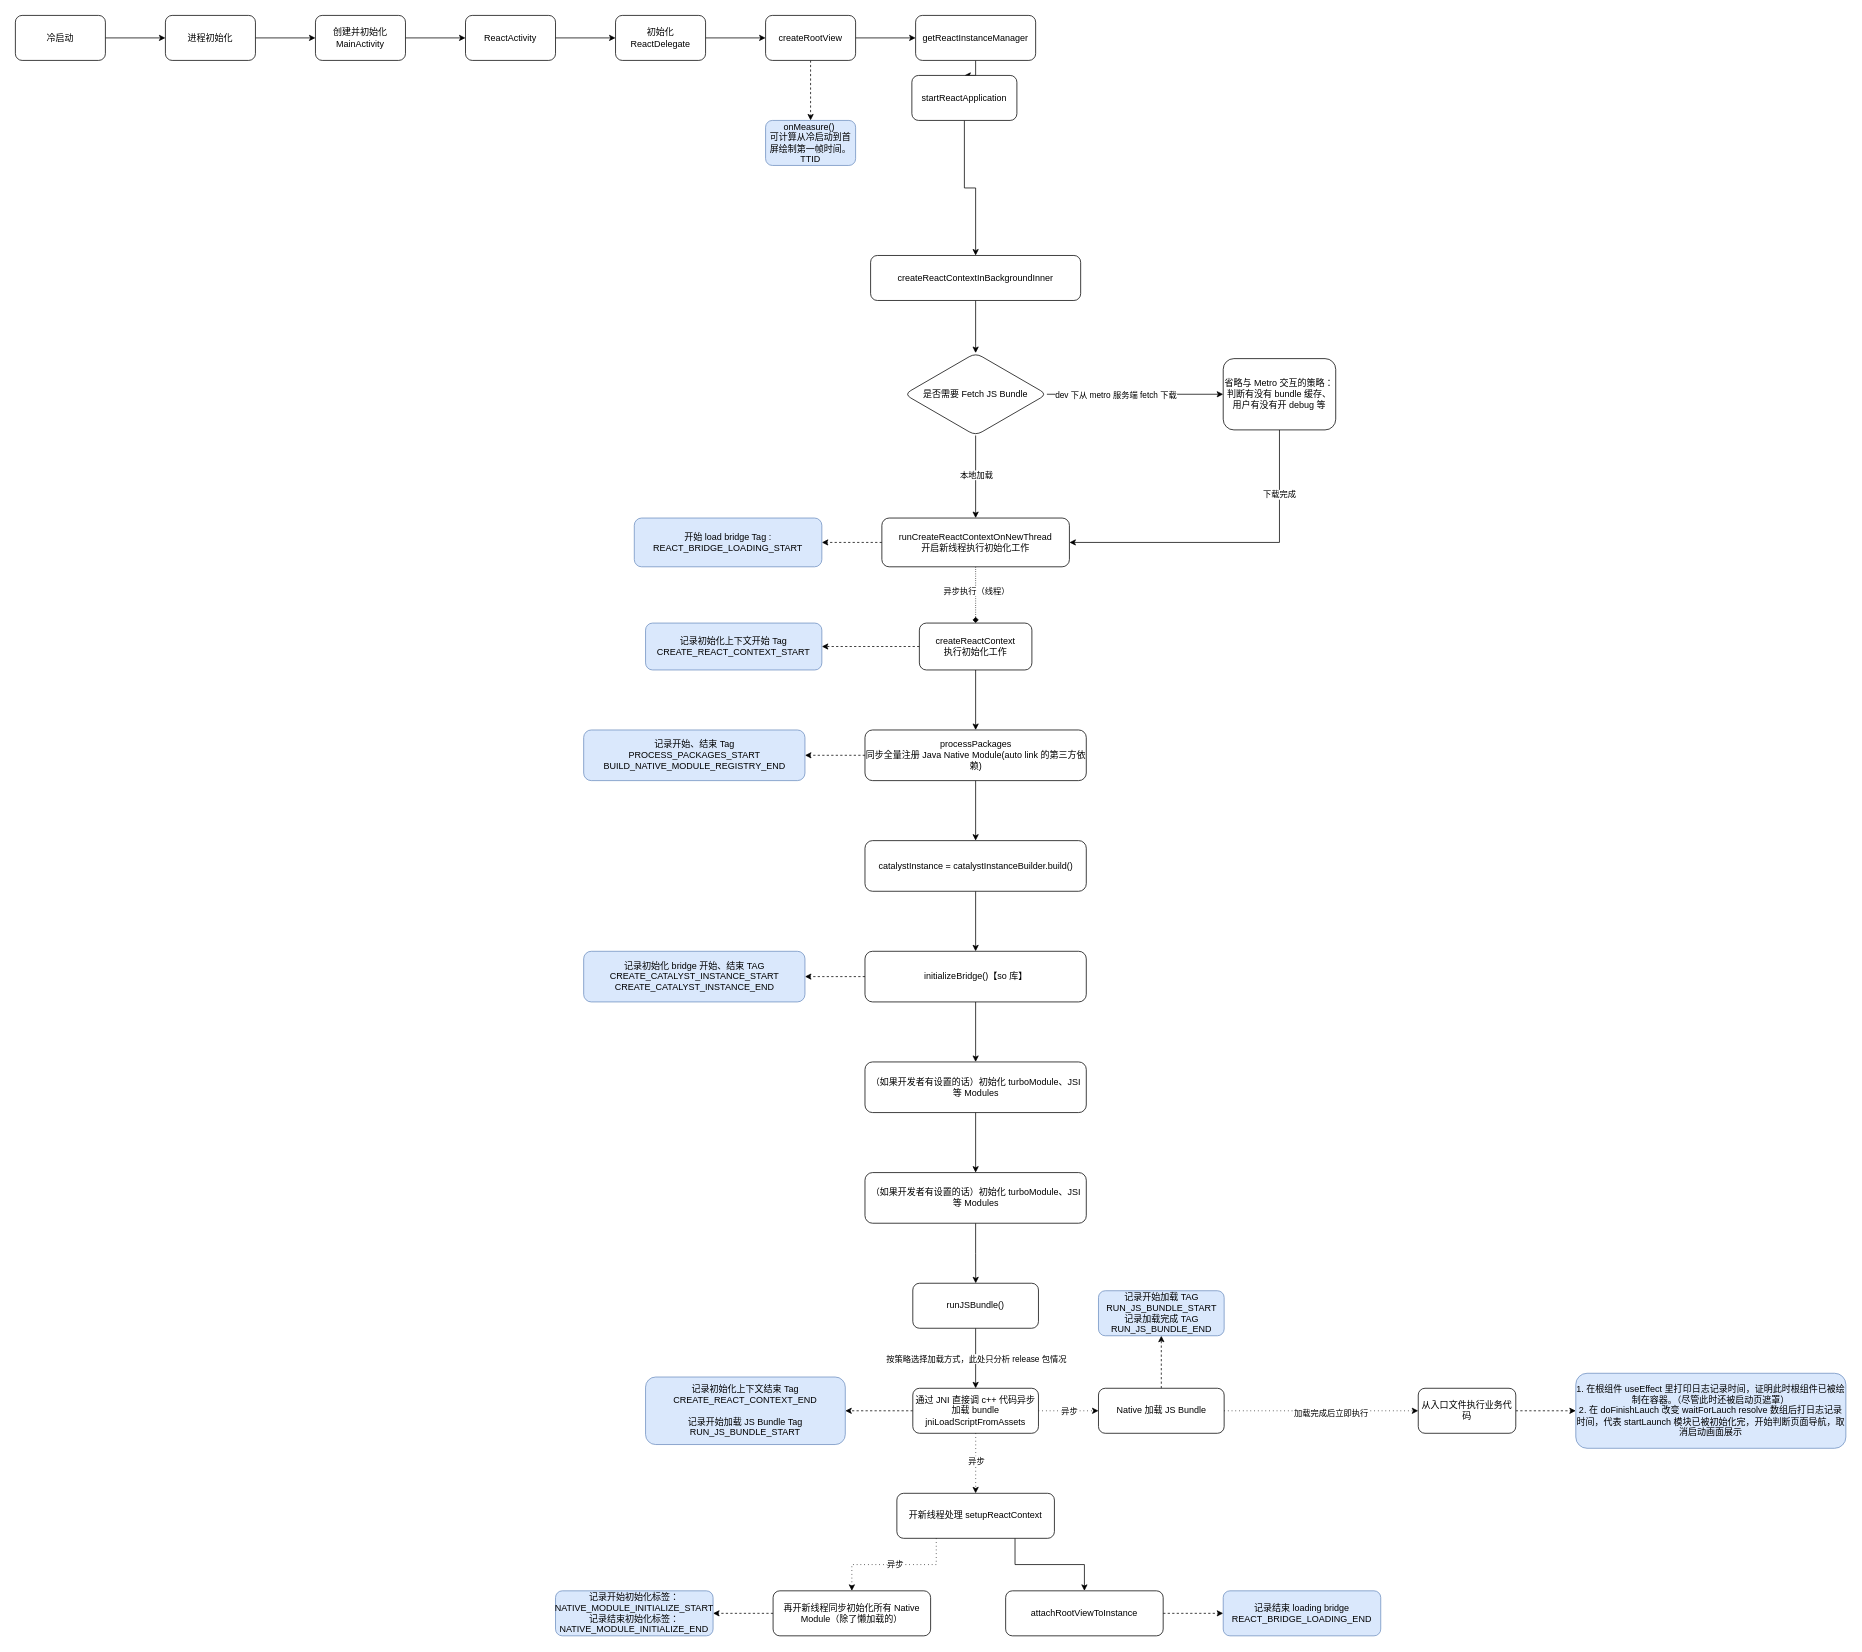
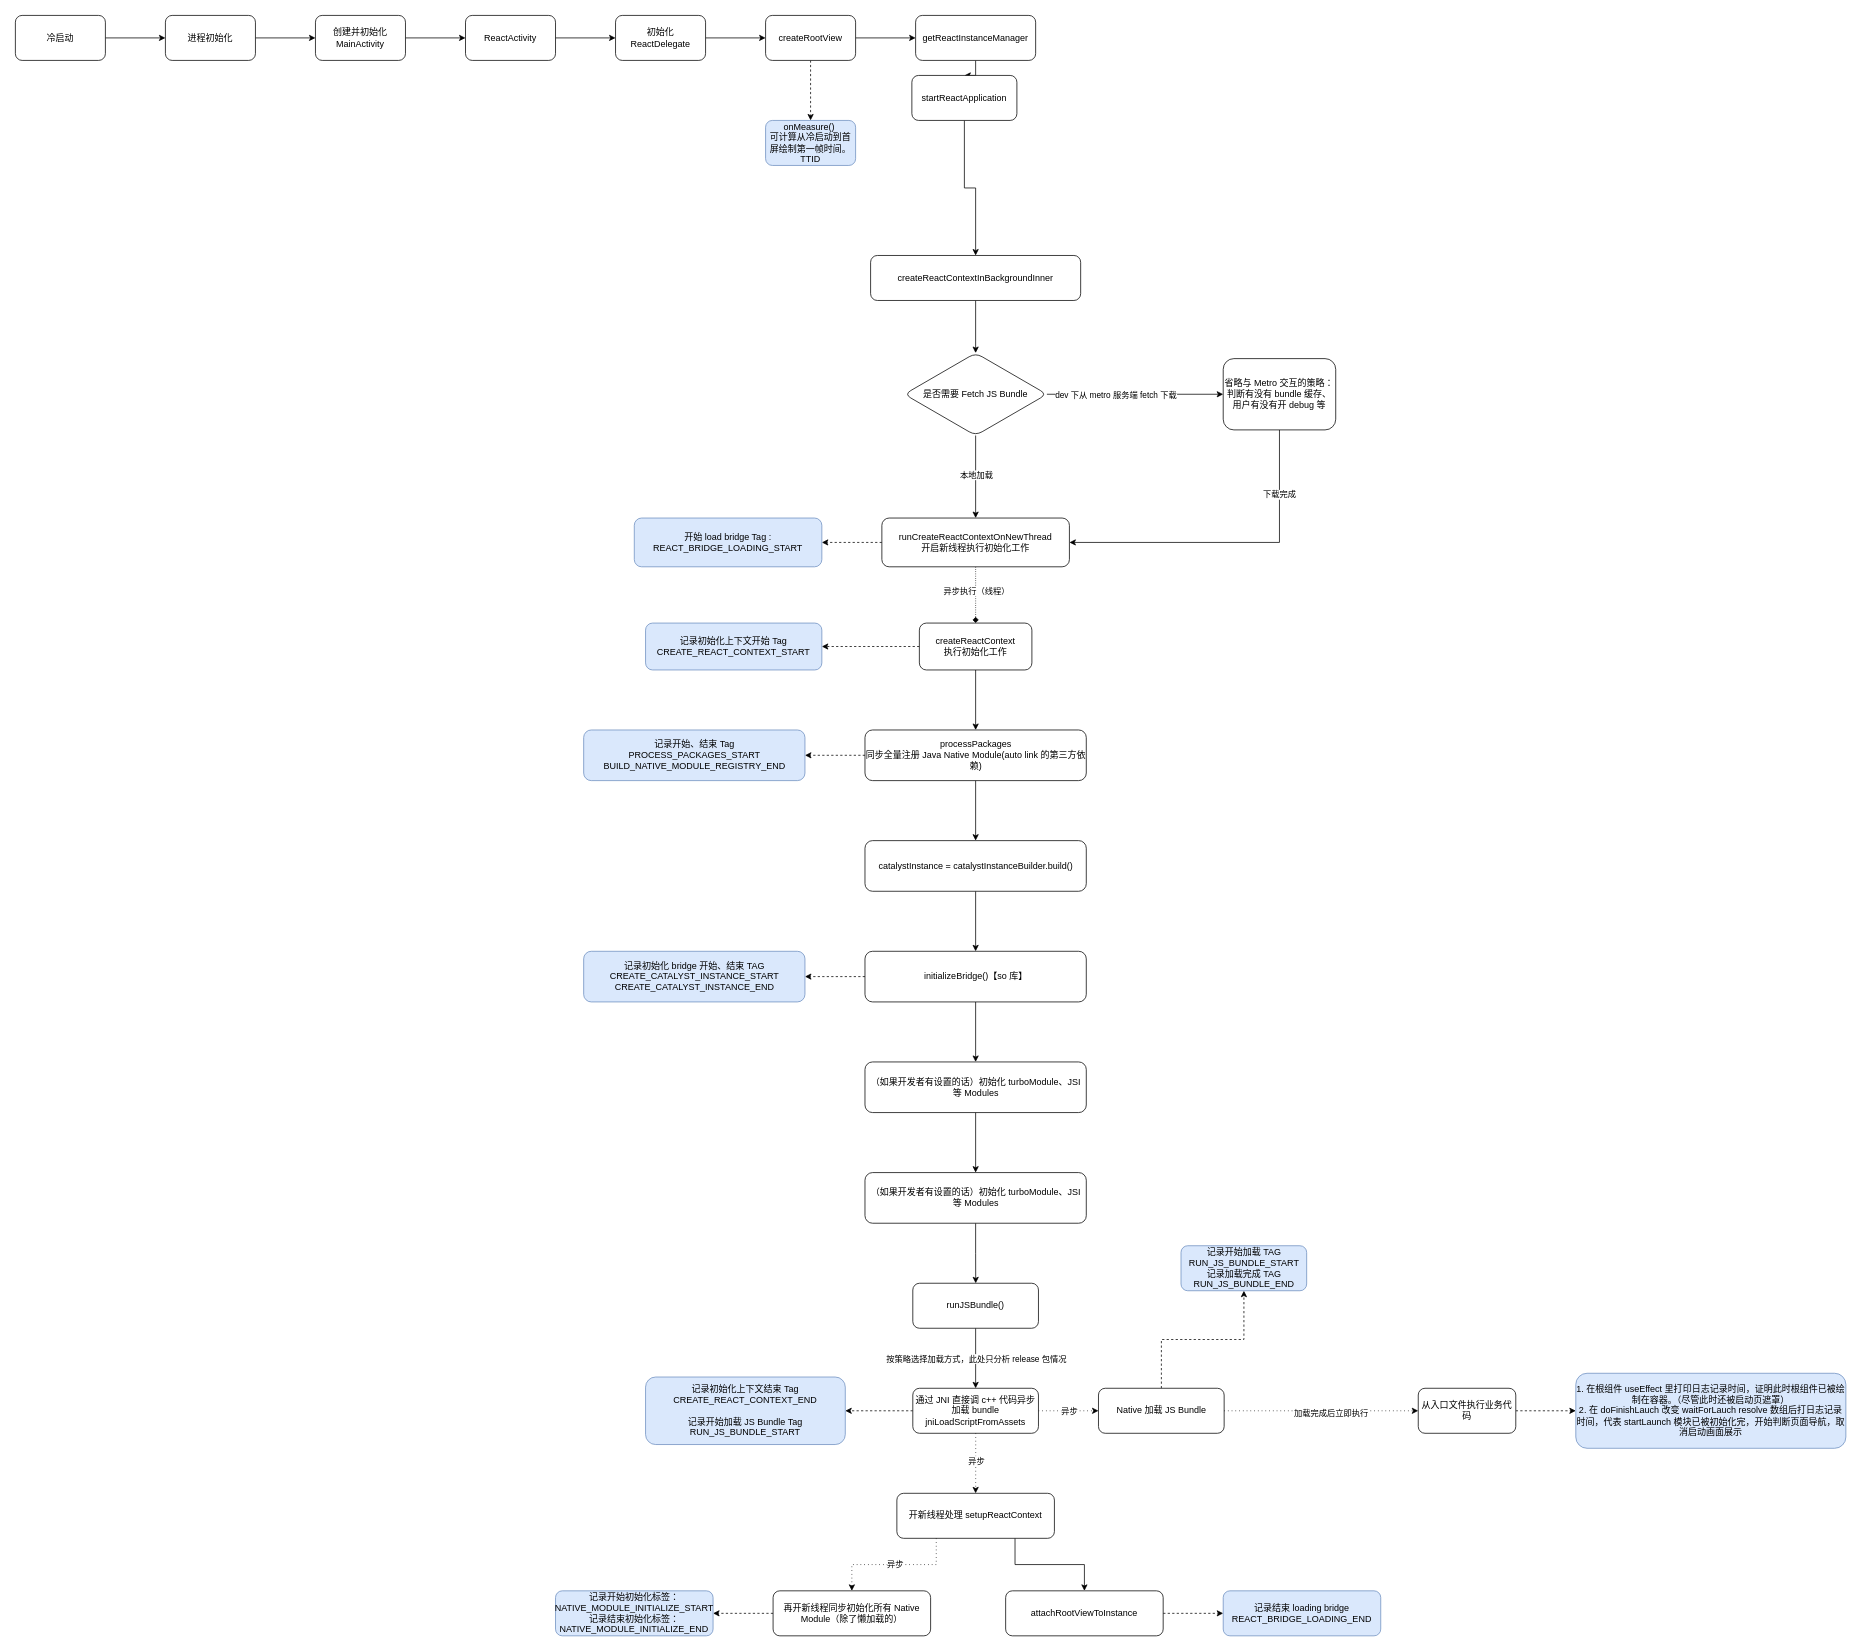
node "记录开始加载 TAG RUN_JS_BUNDLE_START 记录加载完成 TAG RUN_JS_BUNDLE_END": moved (1161, 1313) -> (1244, 1268)
